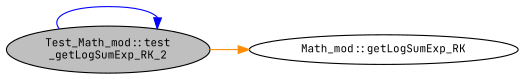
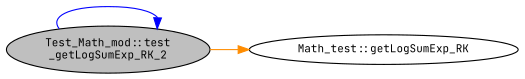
node "Math_mod::getLogSumExp_RK": label "Math_mod::getLogSumExp_RK" -> "Math_test::getLogSumExp_RK"
